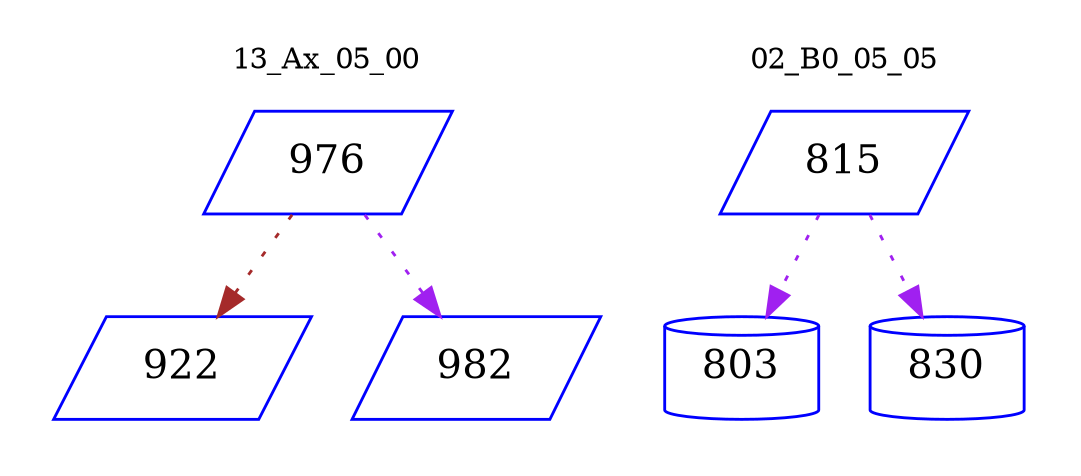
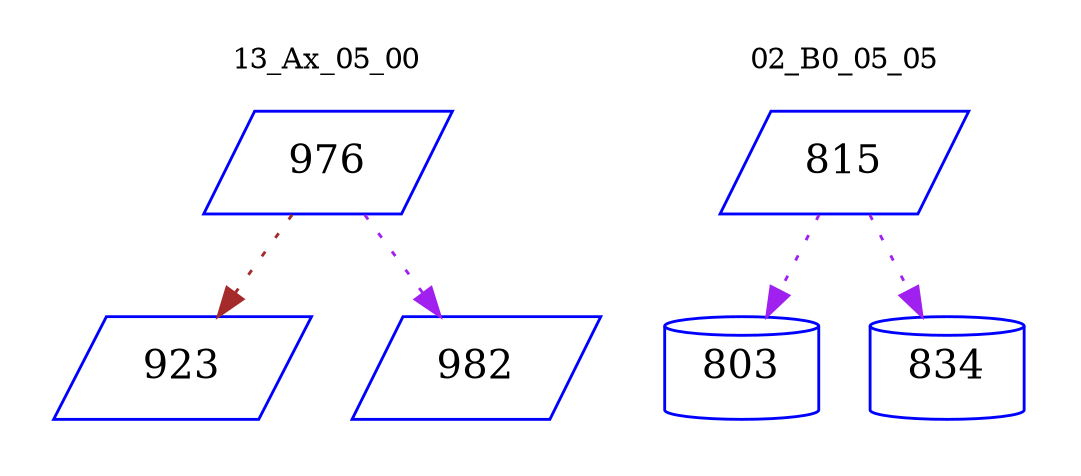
node "922": label "922" -> "923"
node "830": label "830" -> "834"
